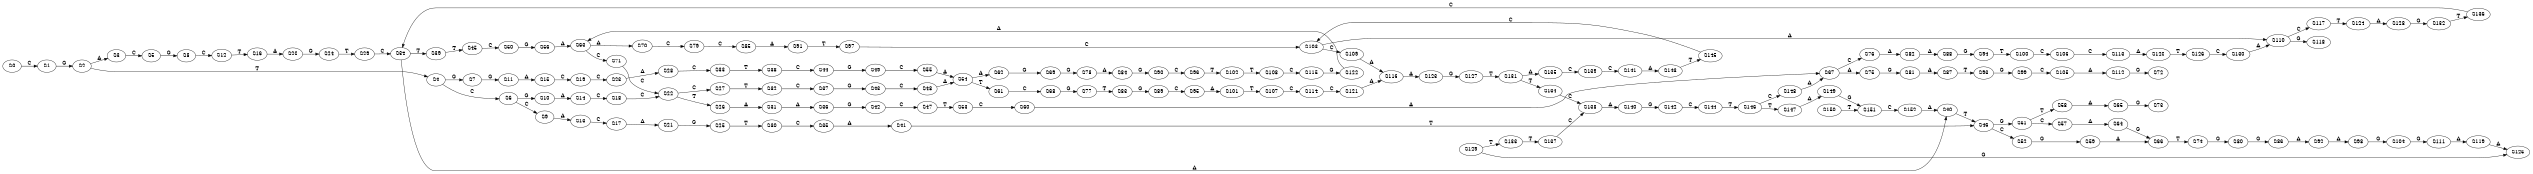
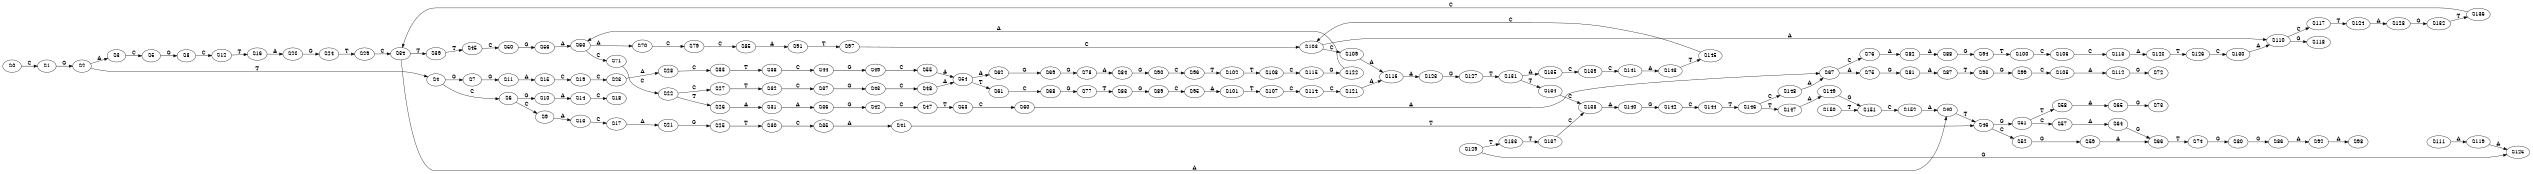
edge "S18" -> "S22": removed, label "C"
node "S104": removed
